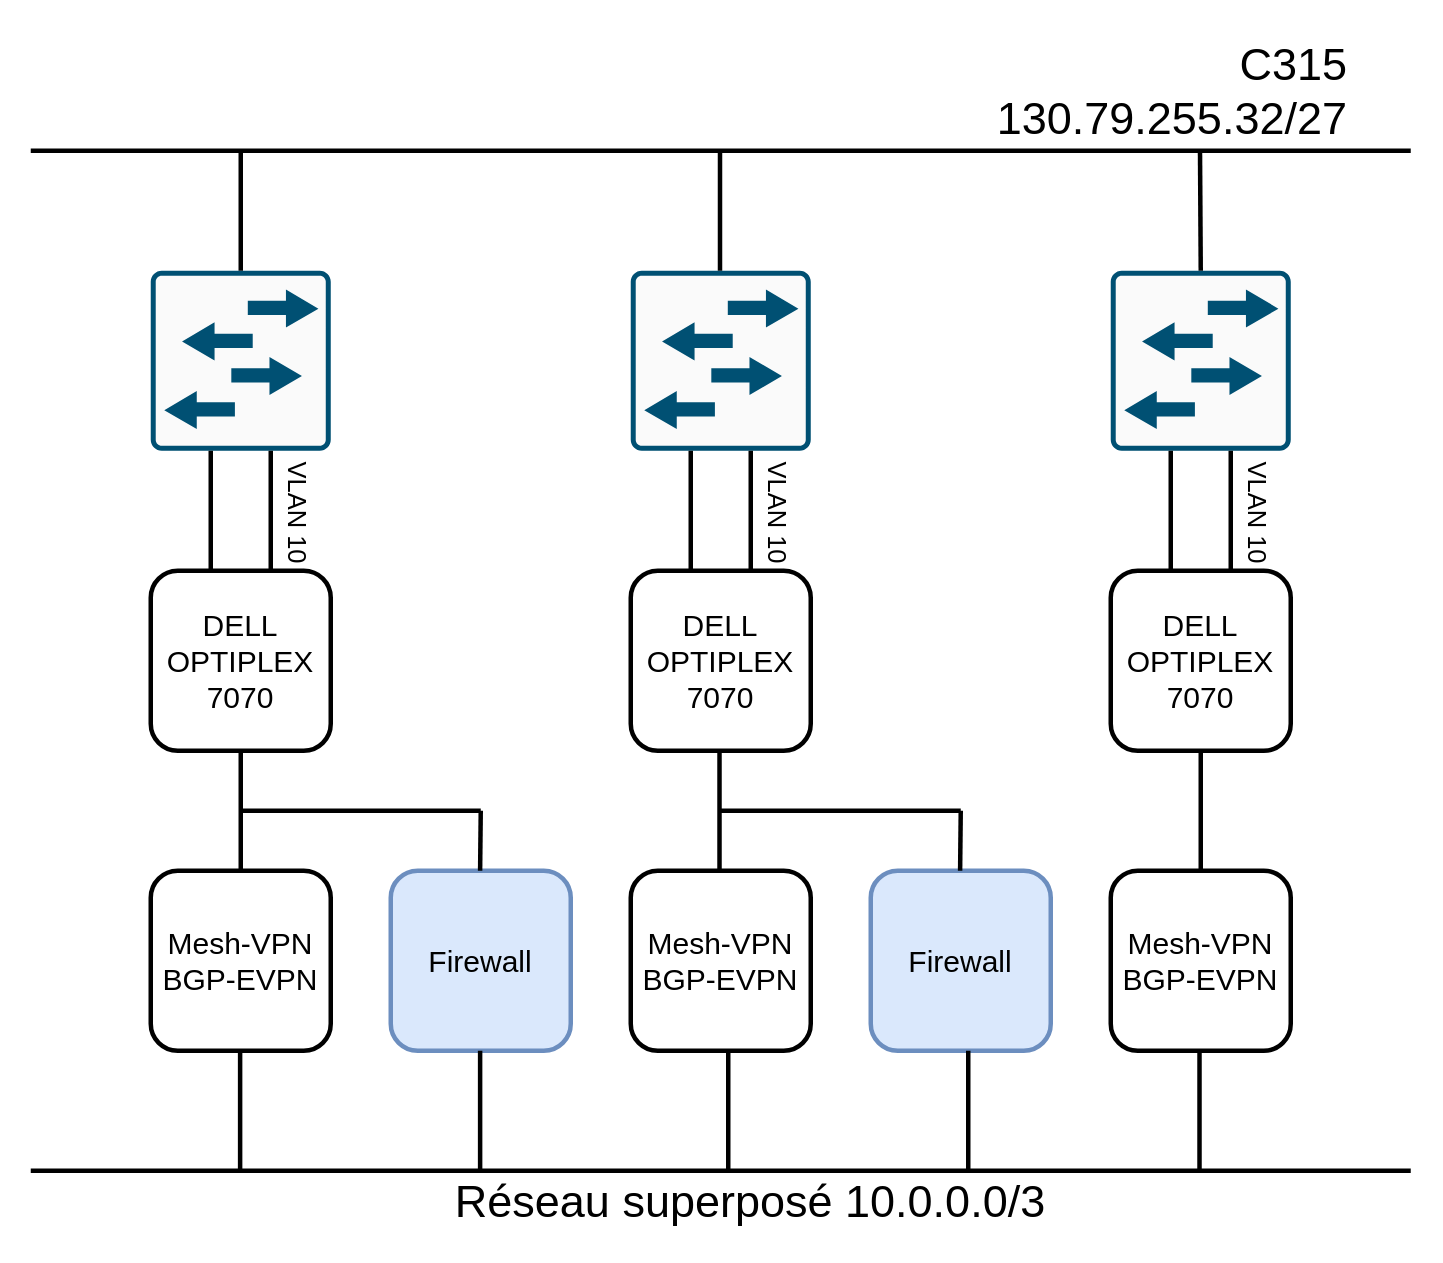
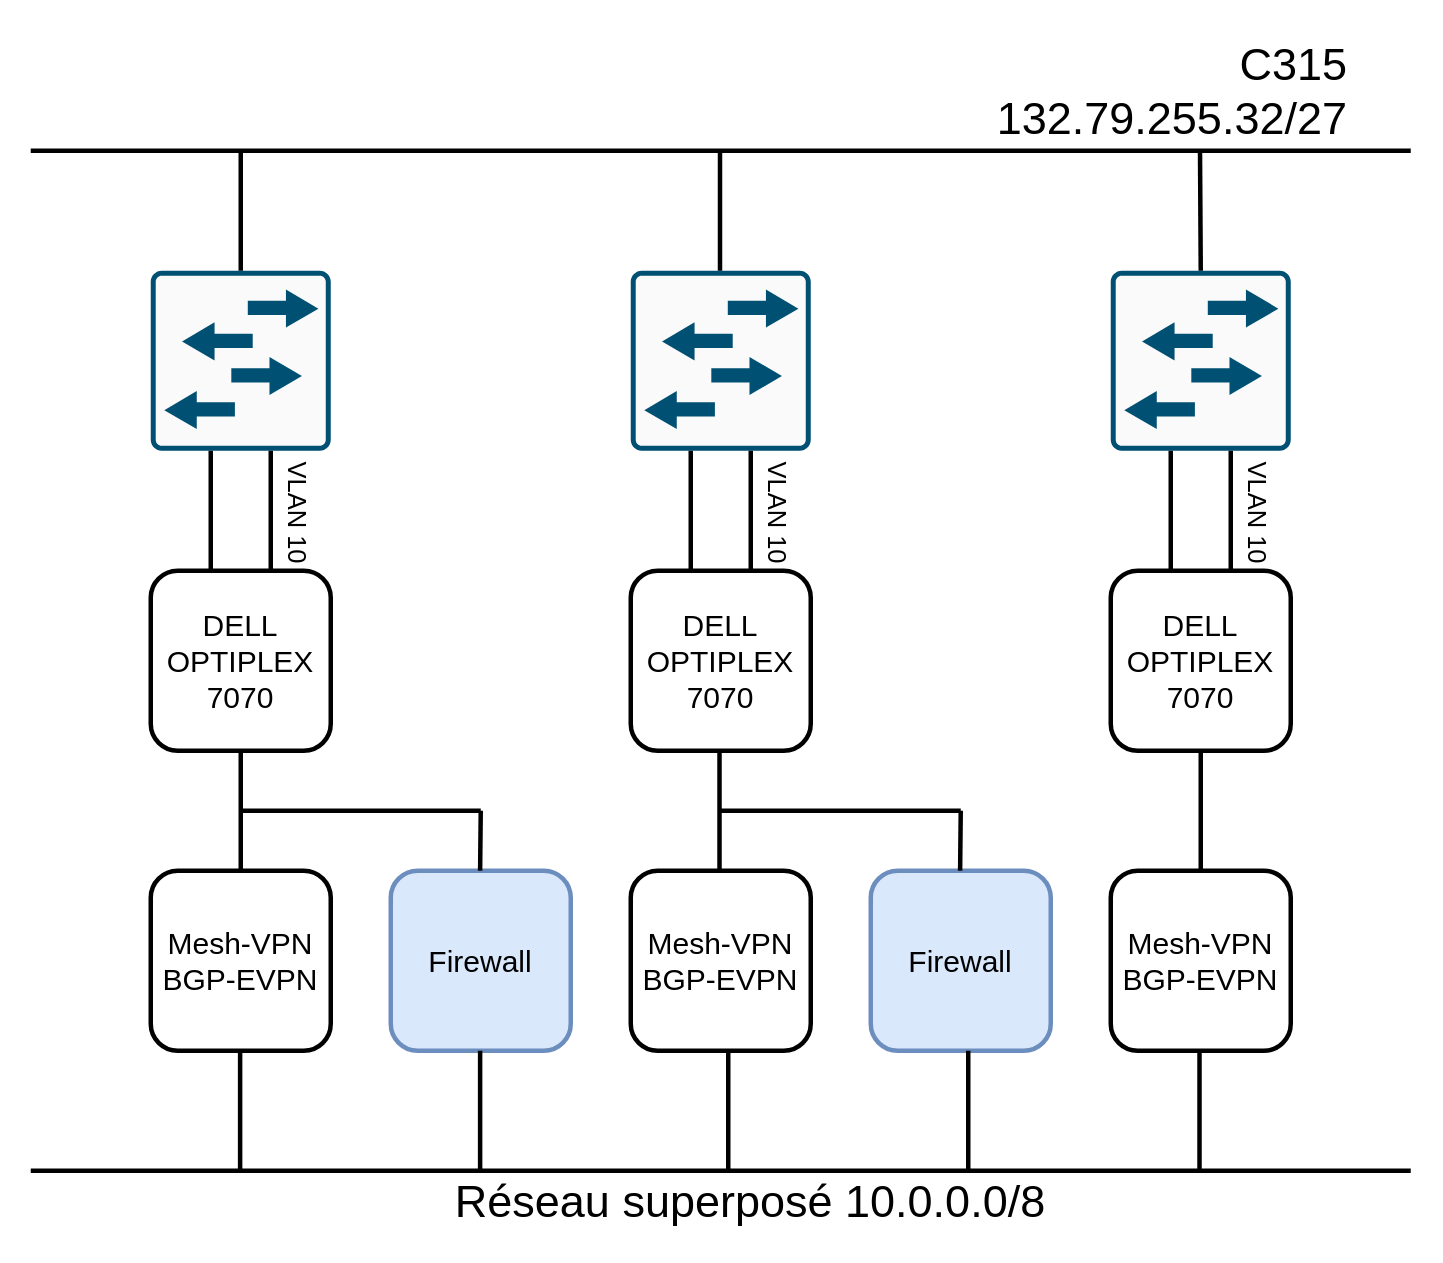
node "C315 130.79.255.32/27": label "C315 130.79.255.32/27" -> "C315 132.79.255.32/27"
node "Réseau superposé 10.0.0.0/3": label "Réseau superposé 10.0.0.0/3" -> "Réseau superposé 10.0.0.0/8"
